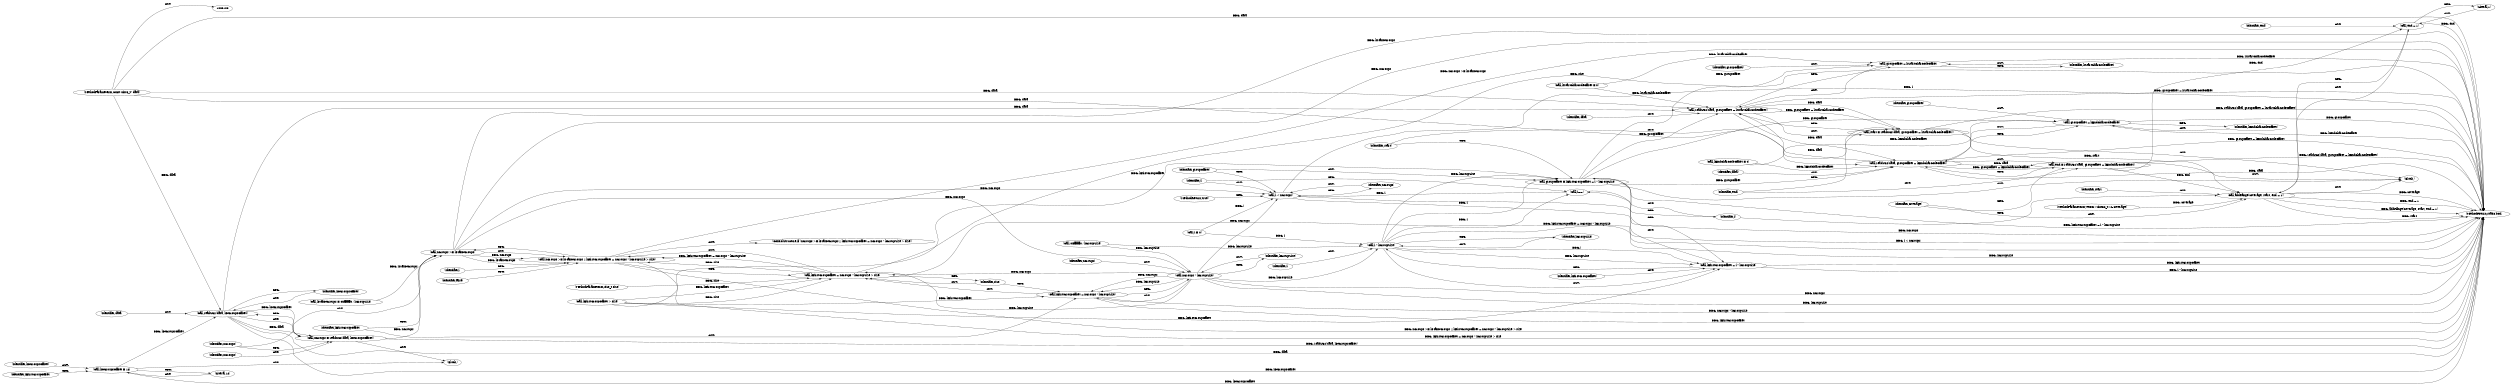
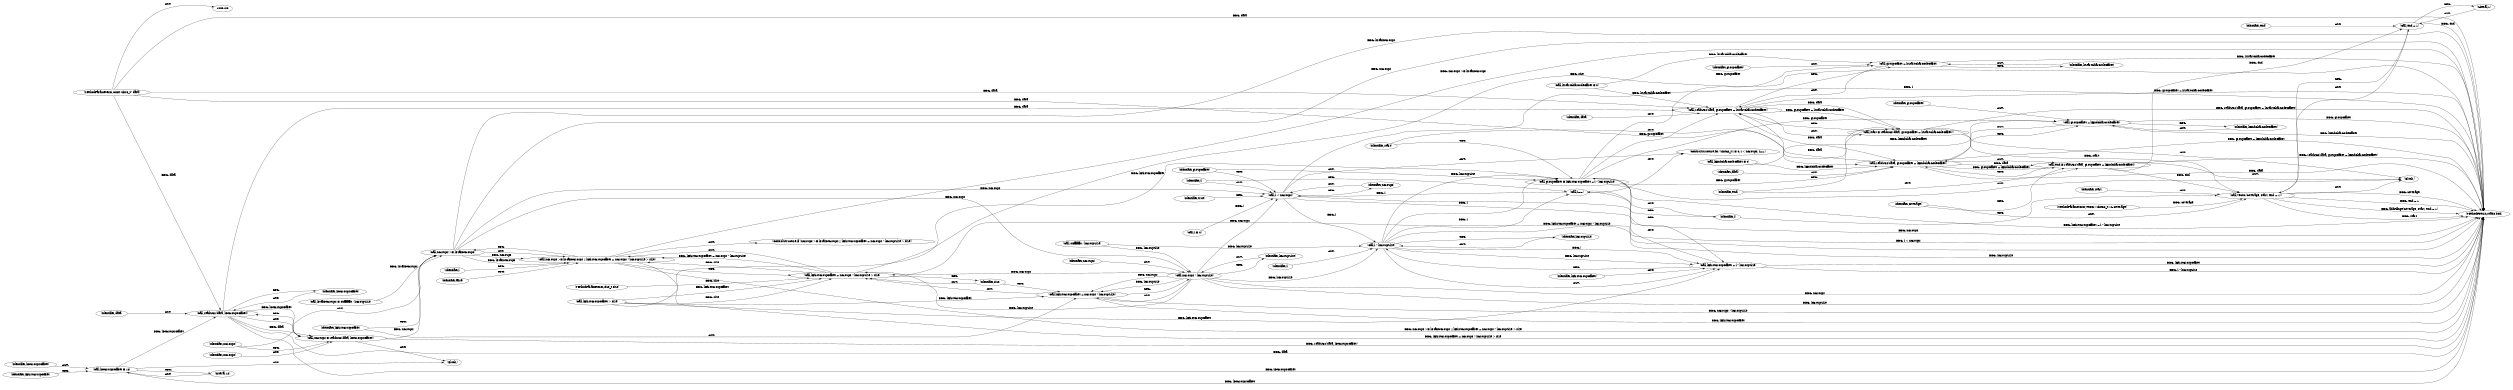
node "(ControlStructure,for (uint32_t i = 0; i < nGroups; i++))": added
node "(Call,addRange(coverage, start, end + 1))": label "(Call,addRange(coverage, start, end + 1))" -> "(Call,vector(coverage, start, end + 1))"
node "(MethodReturn,true)": label "(MethodReturn,true)" -> "(Identifier,true)"
edge "(Call,i = 0)" -> "(Call,i * kGroupSize)": now "(Call,i < nGroups)" -> "(Call,i * kGroupSize)"
